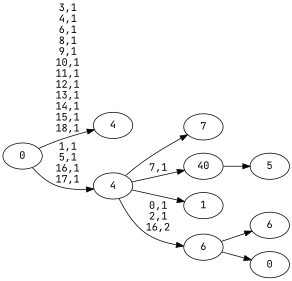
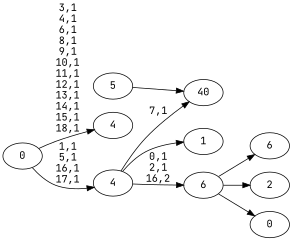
node "7": removed
edge "40" -> "5": reversed
node "2": added
